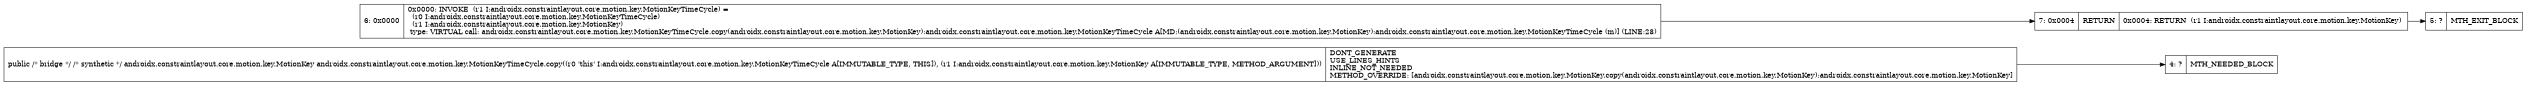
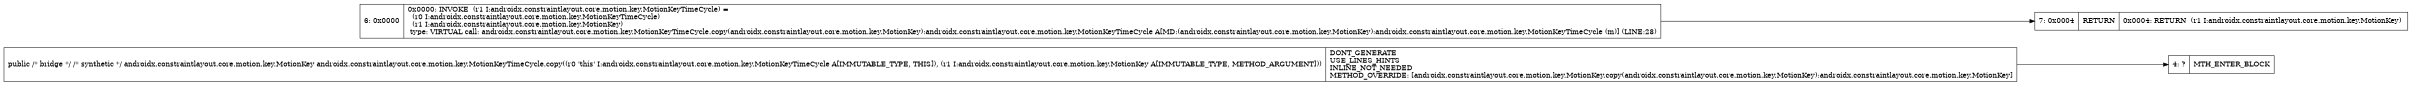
node "5: ?": removed
node "4: ?": text "MTH_NEEDED_BLOCK" -> "MTH_ENTER_BLOCK"
